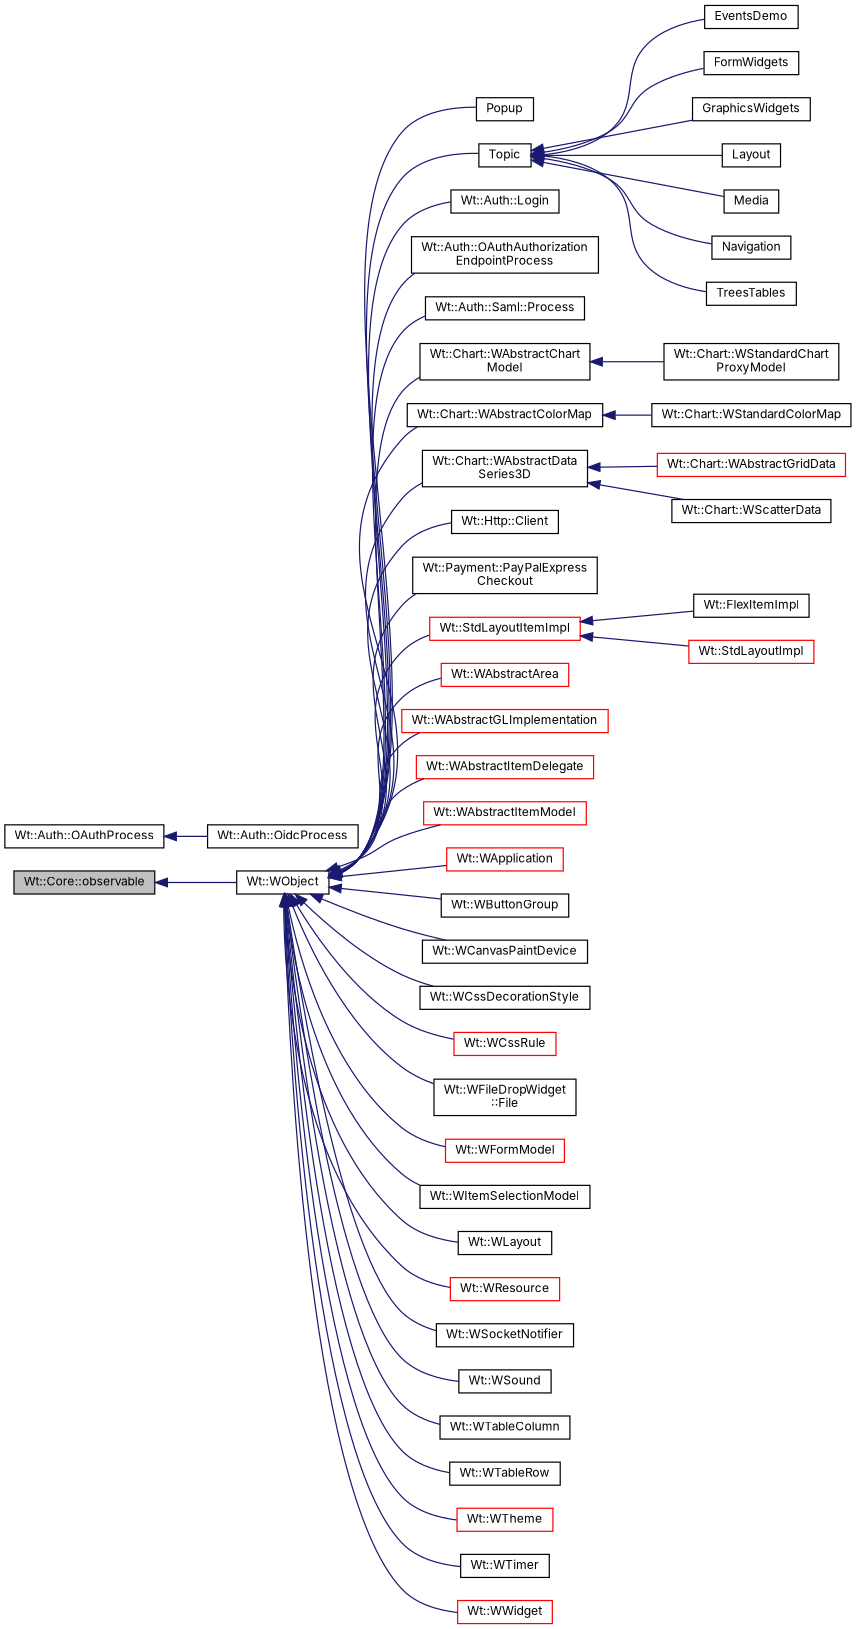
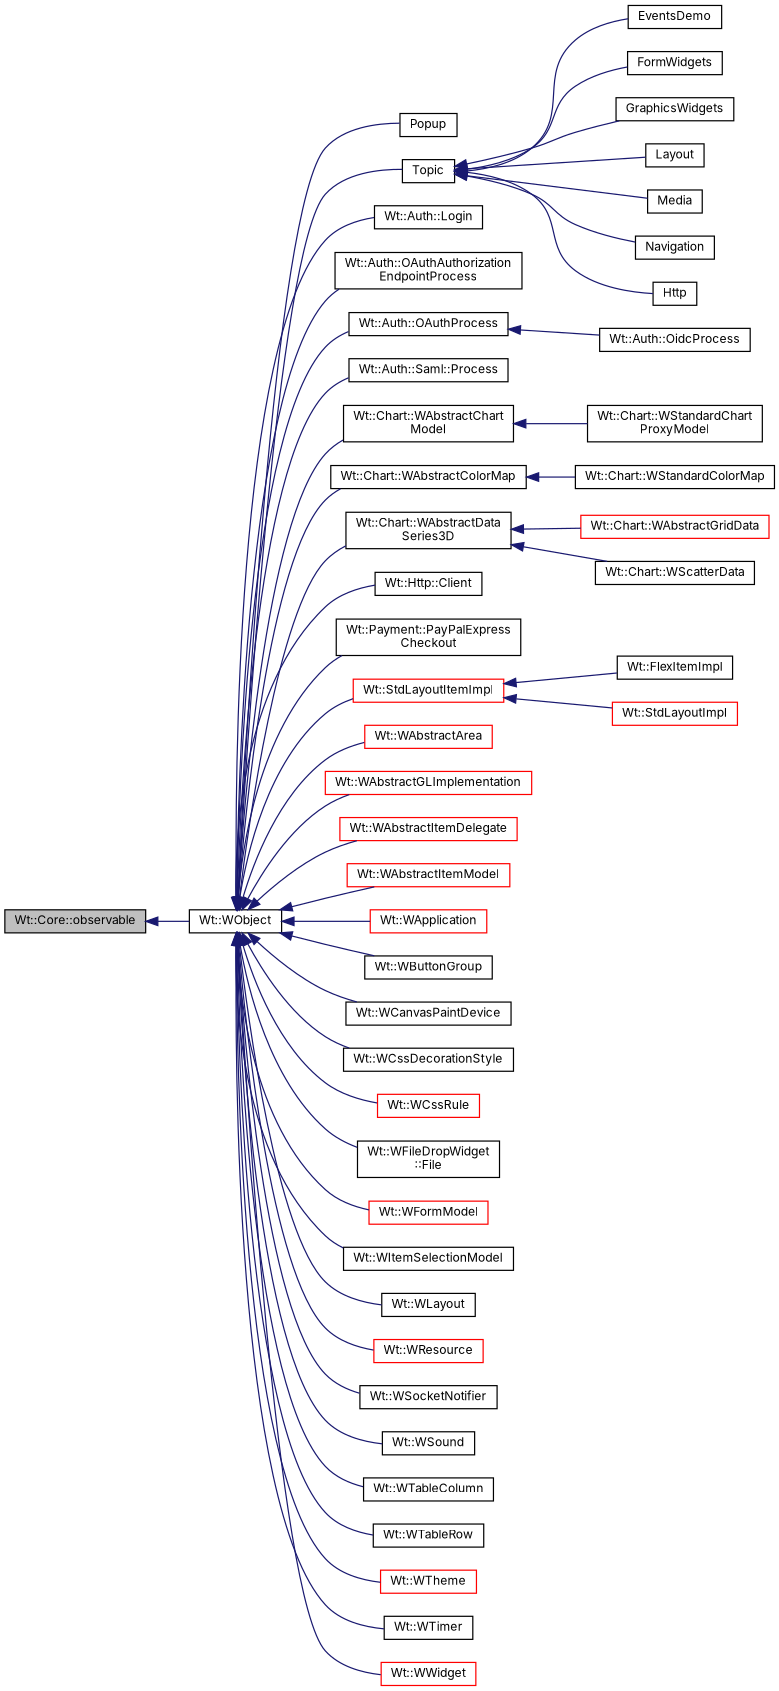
node "TreesTables": label "TreesTables" -> "Http"
edge "Wt::Auth::OAuthProcess" -> "Wt::WObject": added
